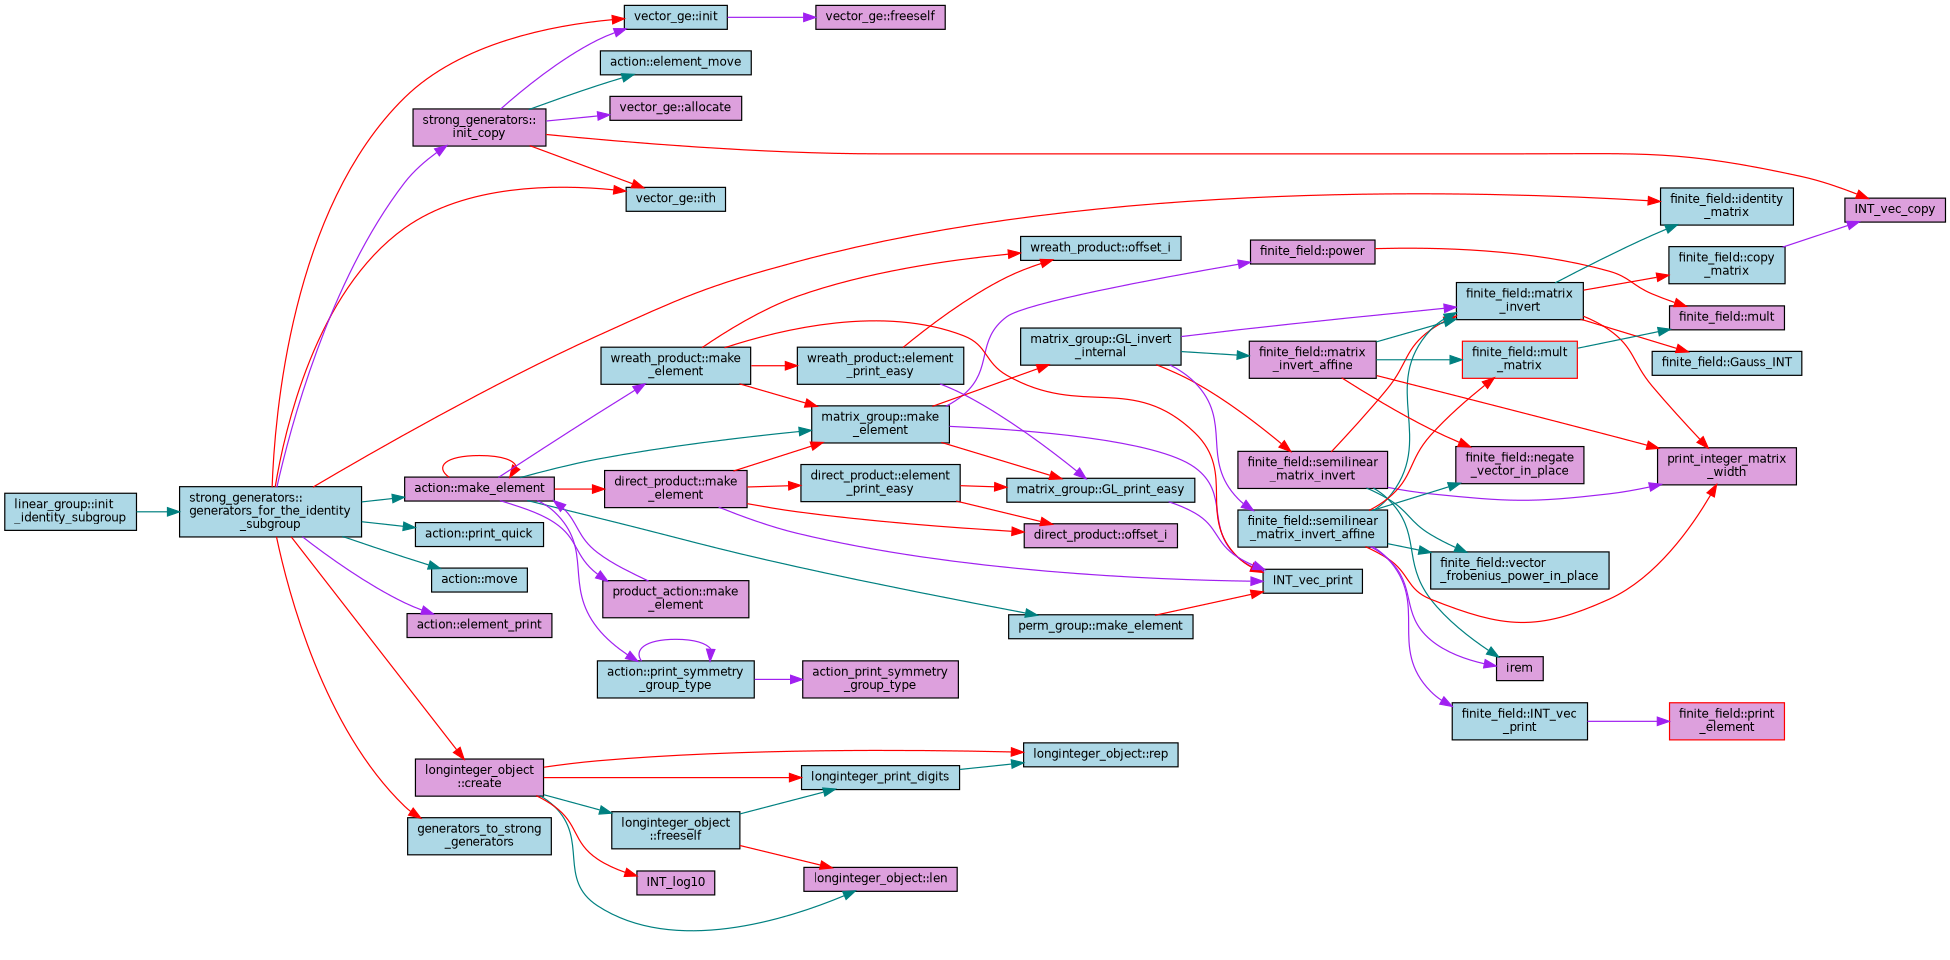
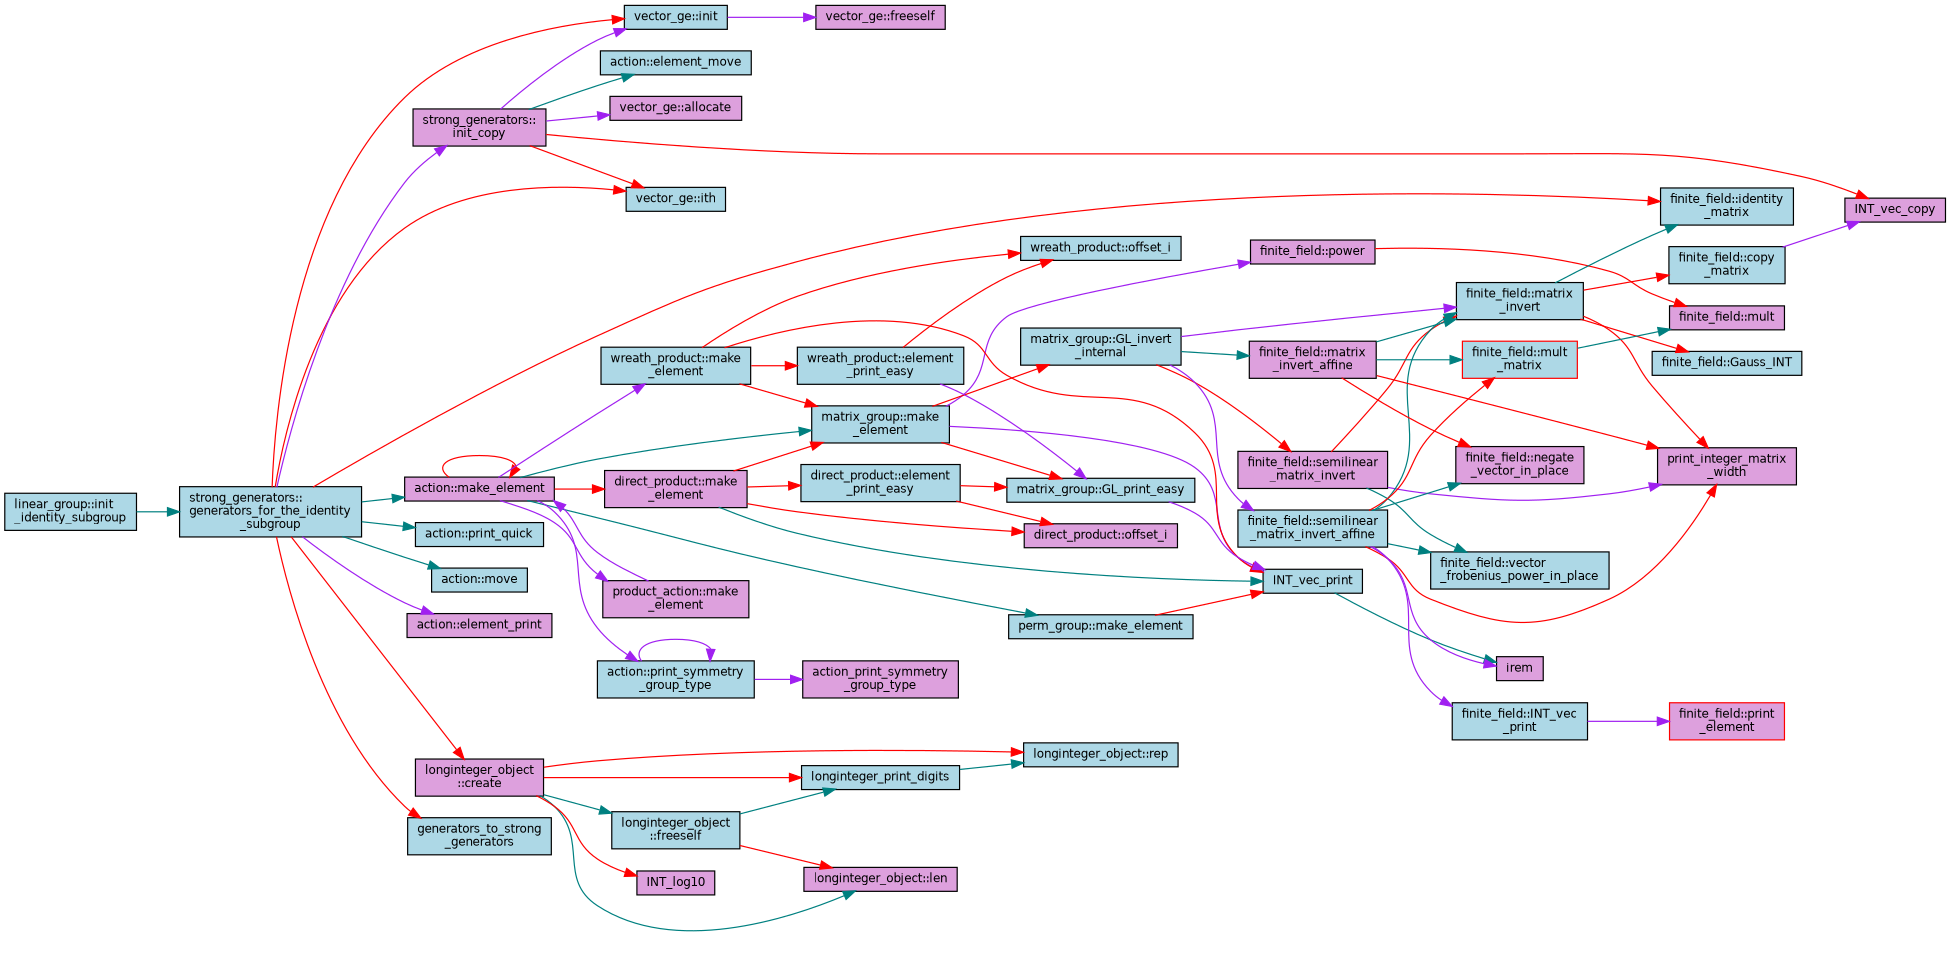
edge "direct_product::make _element" -> "INT_vec_print": color purple -> teal
edge "finite_field::semilinear _matrix_invert" -> "irem": now "INT_vec_print" -> "irem"
